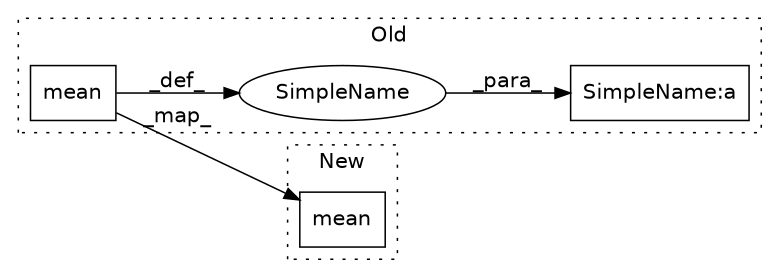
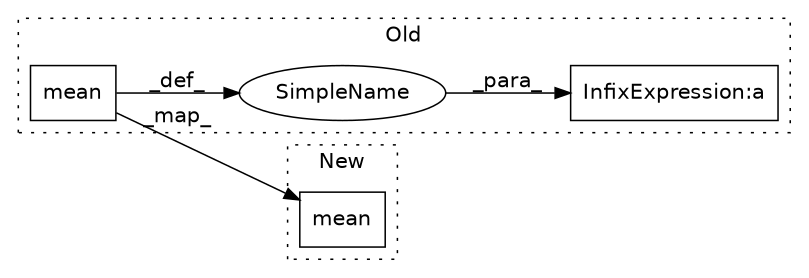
node "SimpleName:a": label "SimpleName:a" -> "InfixExpression:a"
